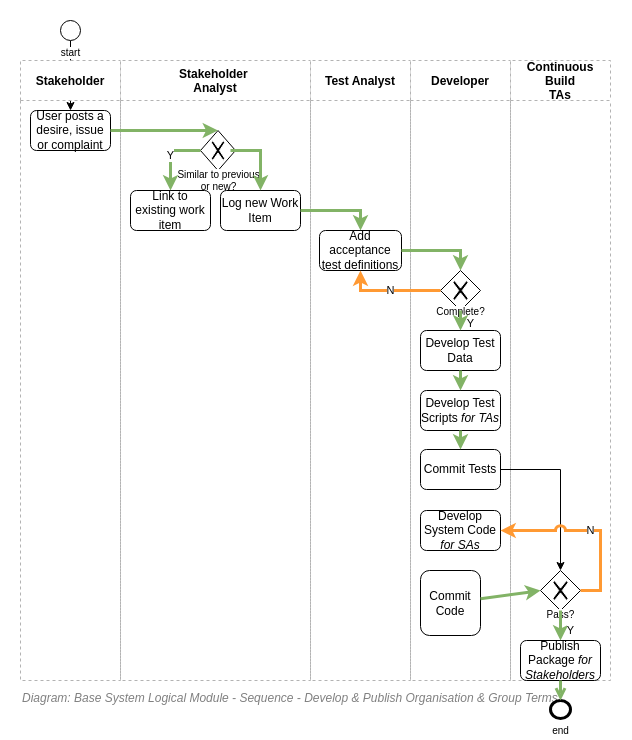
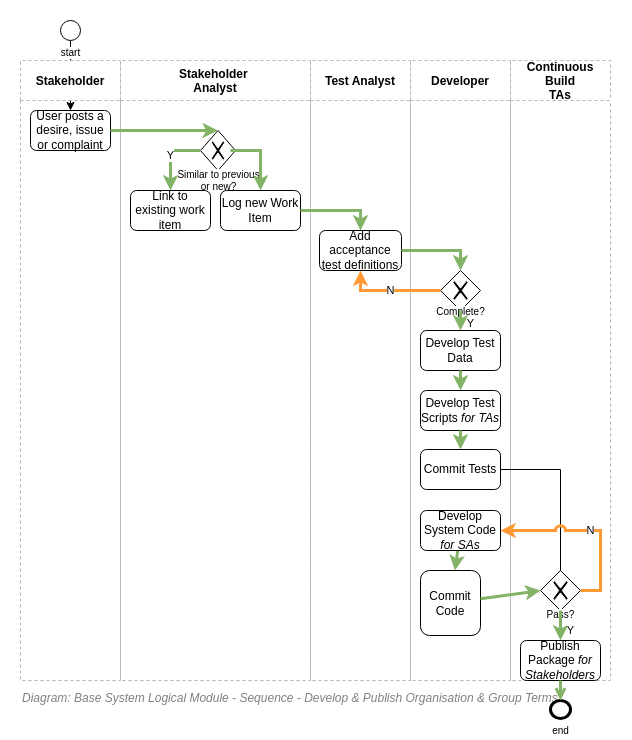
edge "Develop System Code for SAs" -> "Commit Code": added
edge "Commit Tests" -> "Pass?": arrowhead classic -> none
